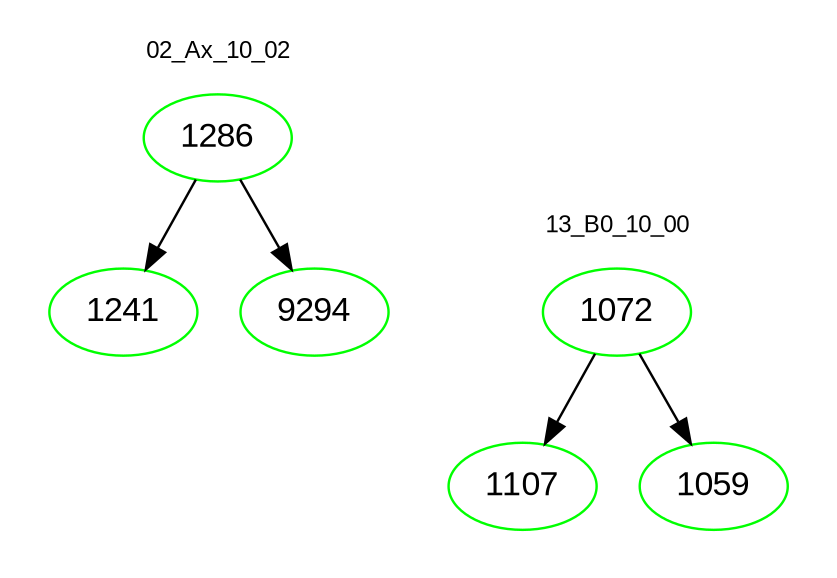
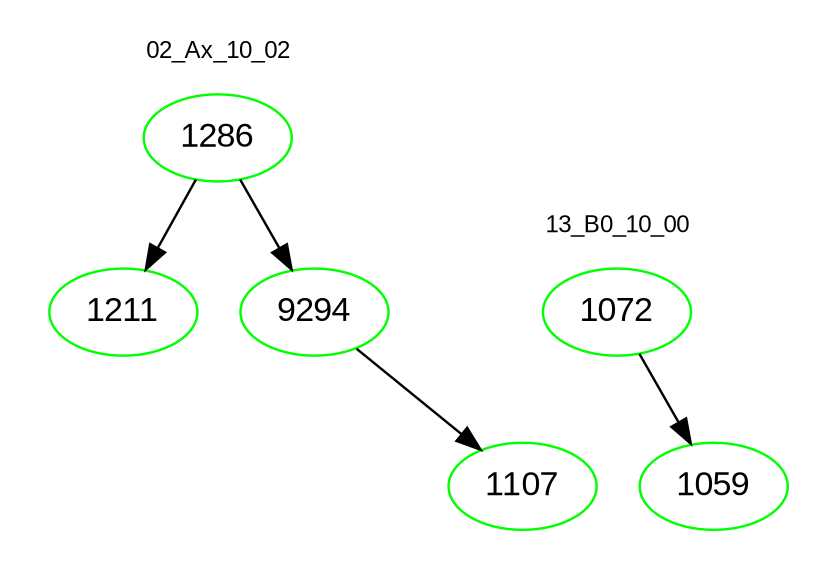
node "1241": label "1241" -> "1211"
edge "1072" -> "1107": now "9294" -> "1107"
